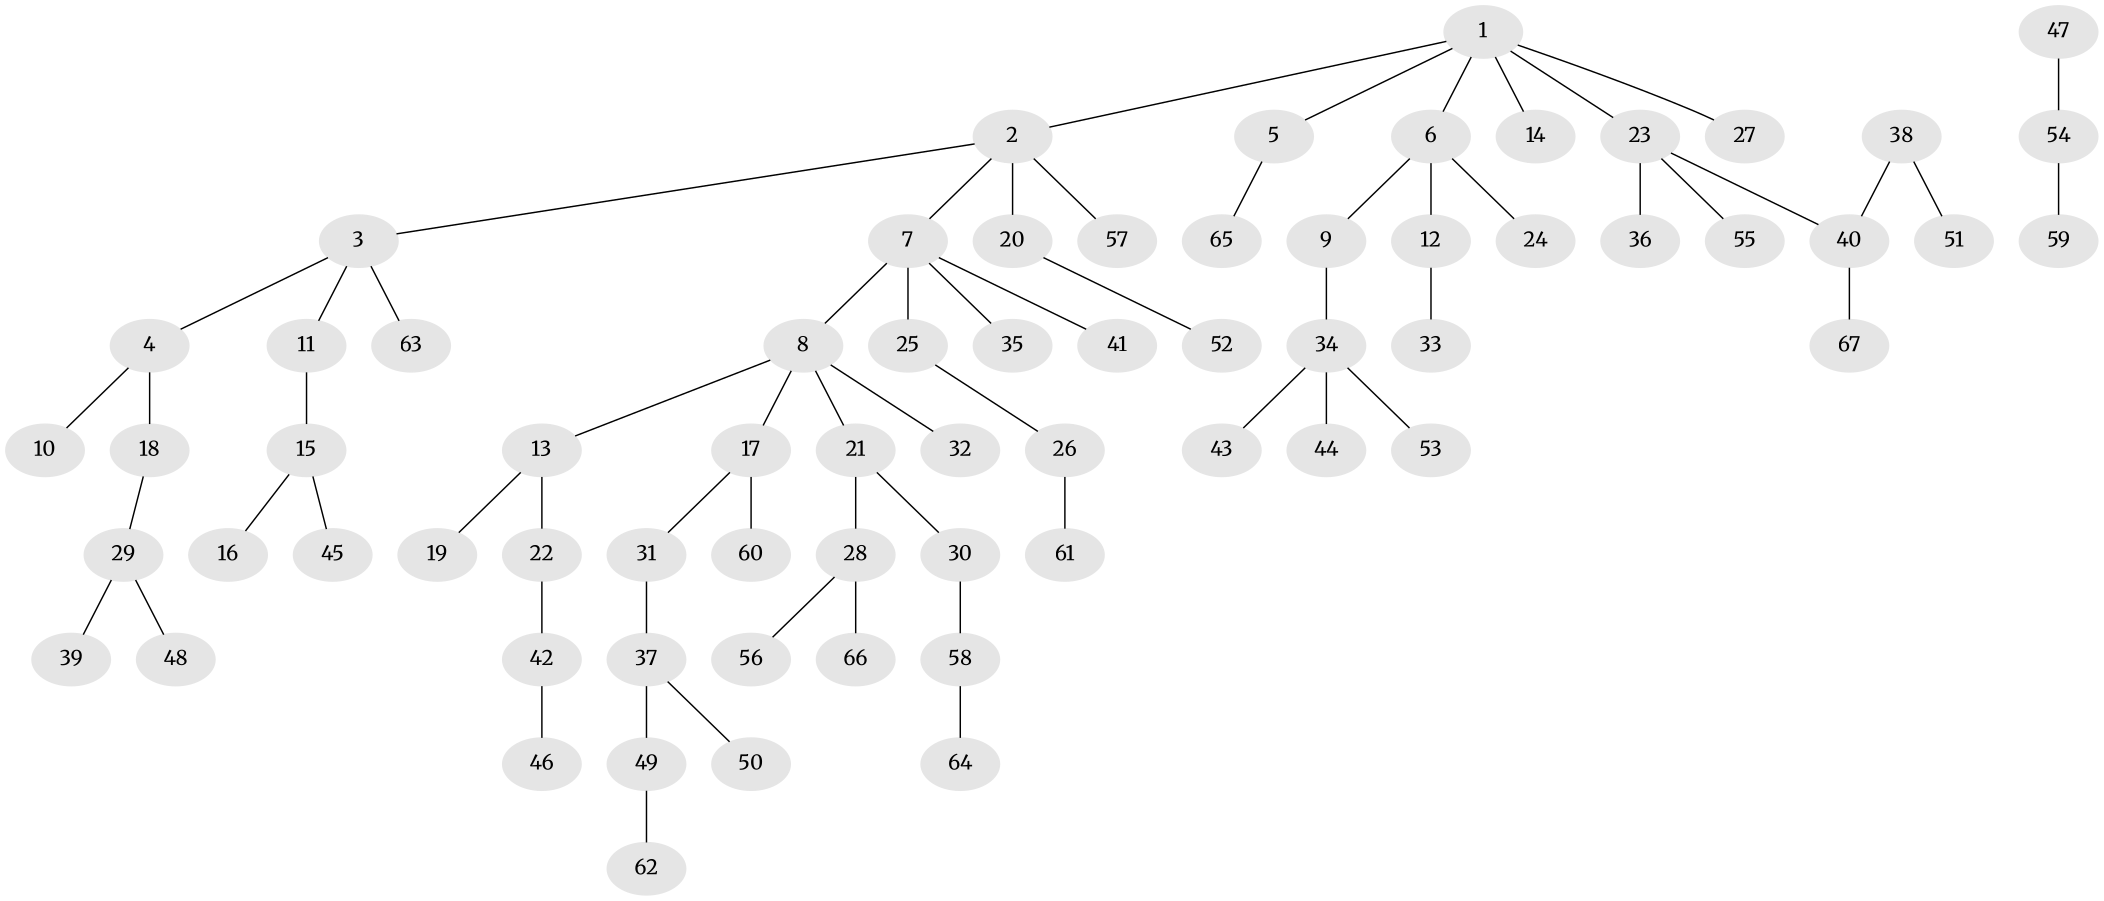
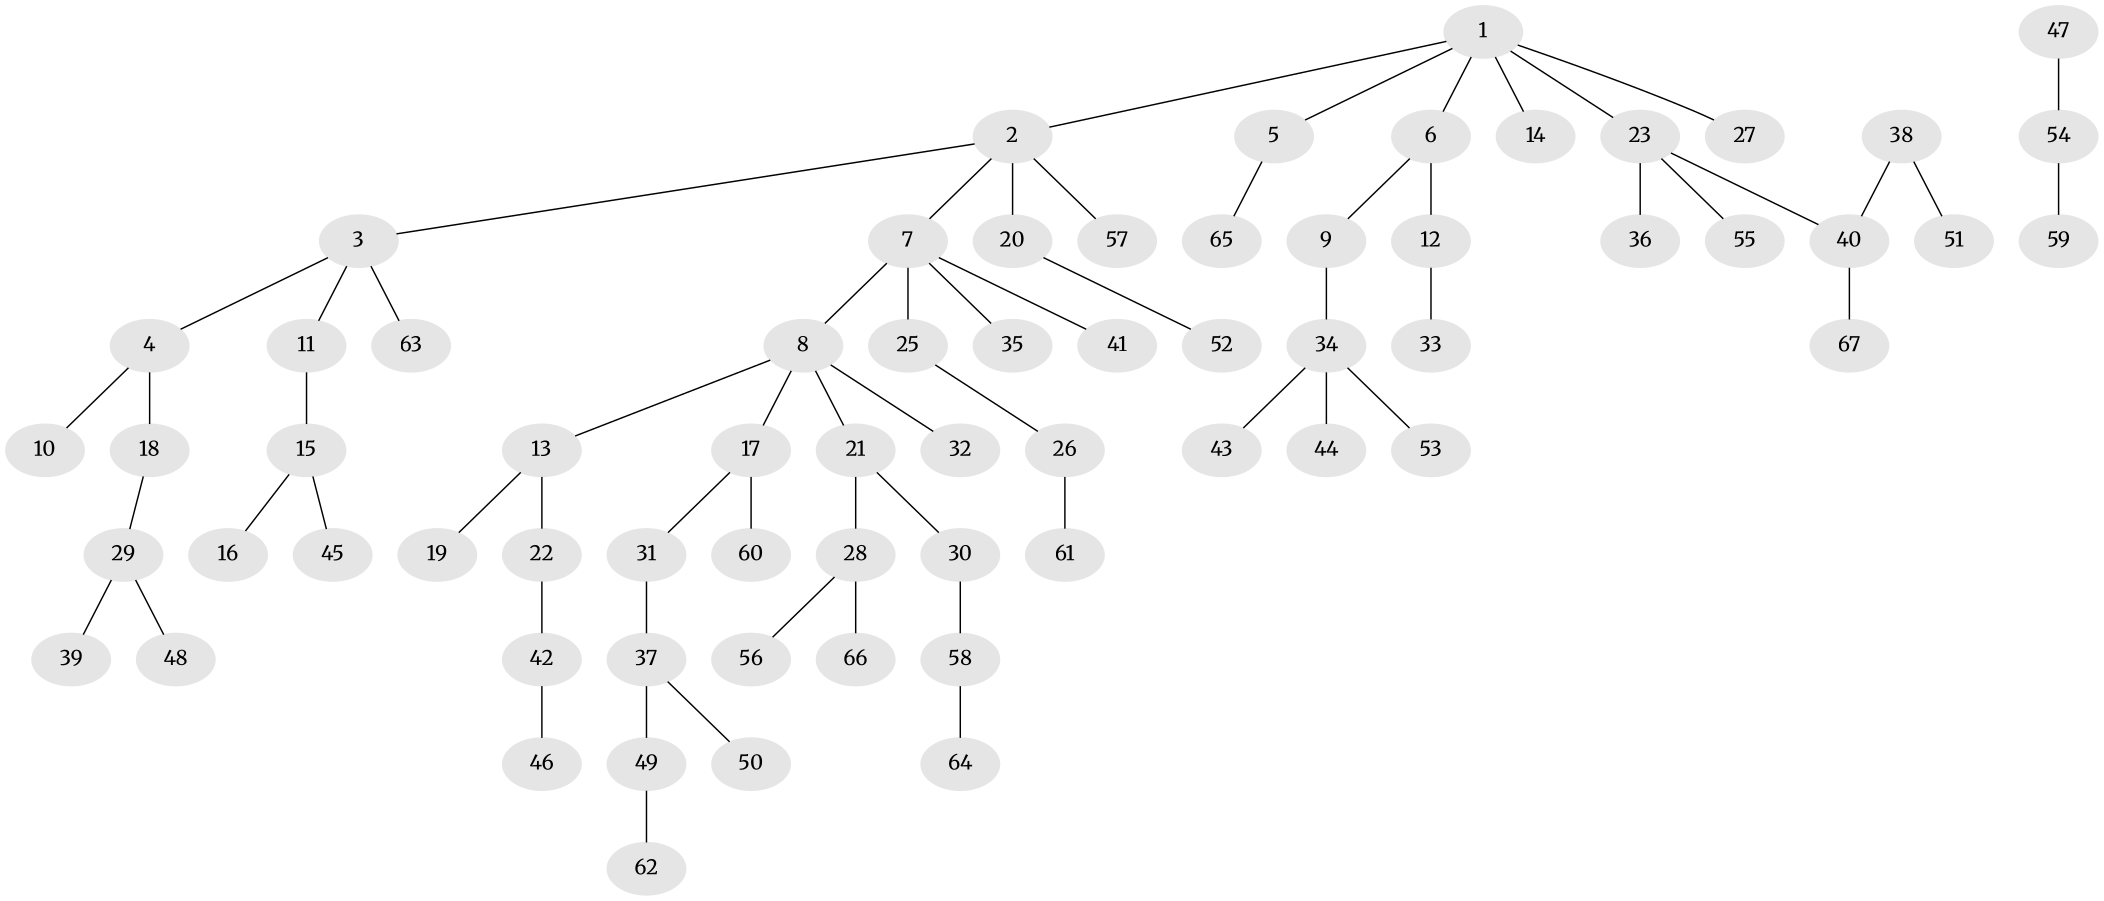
node "24": removed
